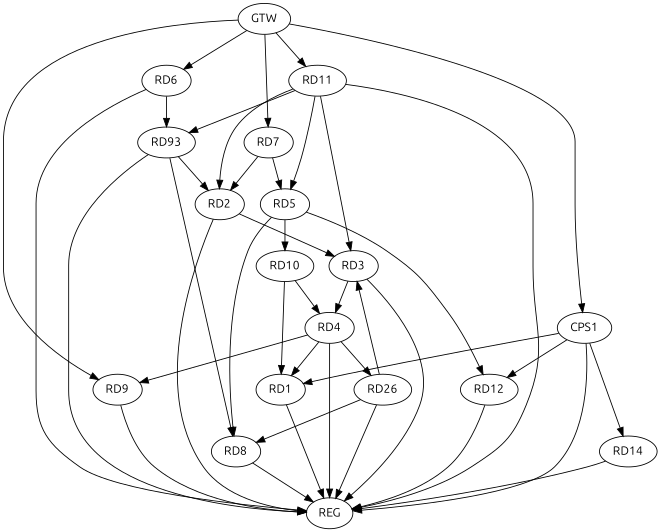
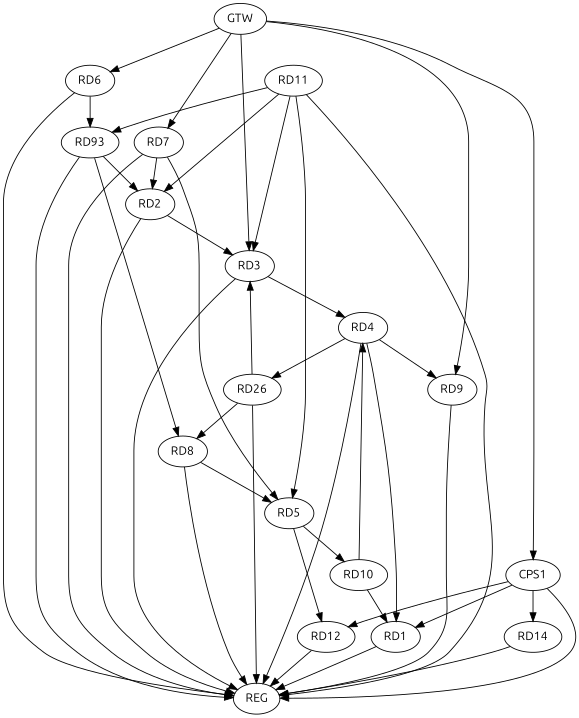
edge "GTW" -> "RD11": now "GTW" -> "RD3"
edge "RD5" -> "RD8": reversed
edge "RD7" -> "REG": added
